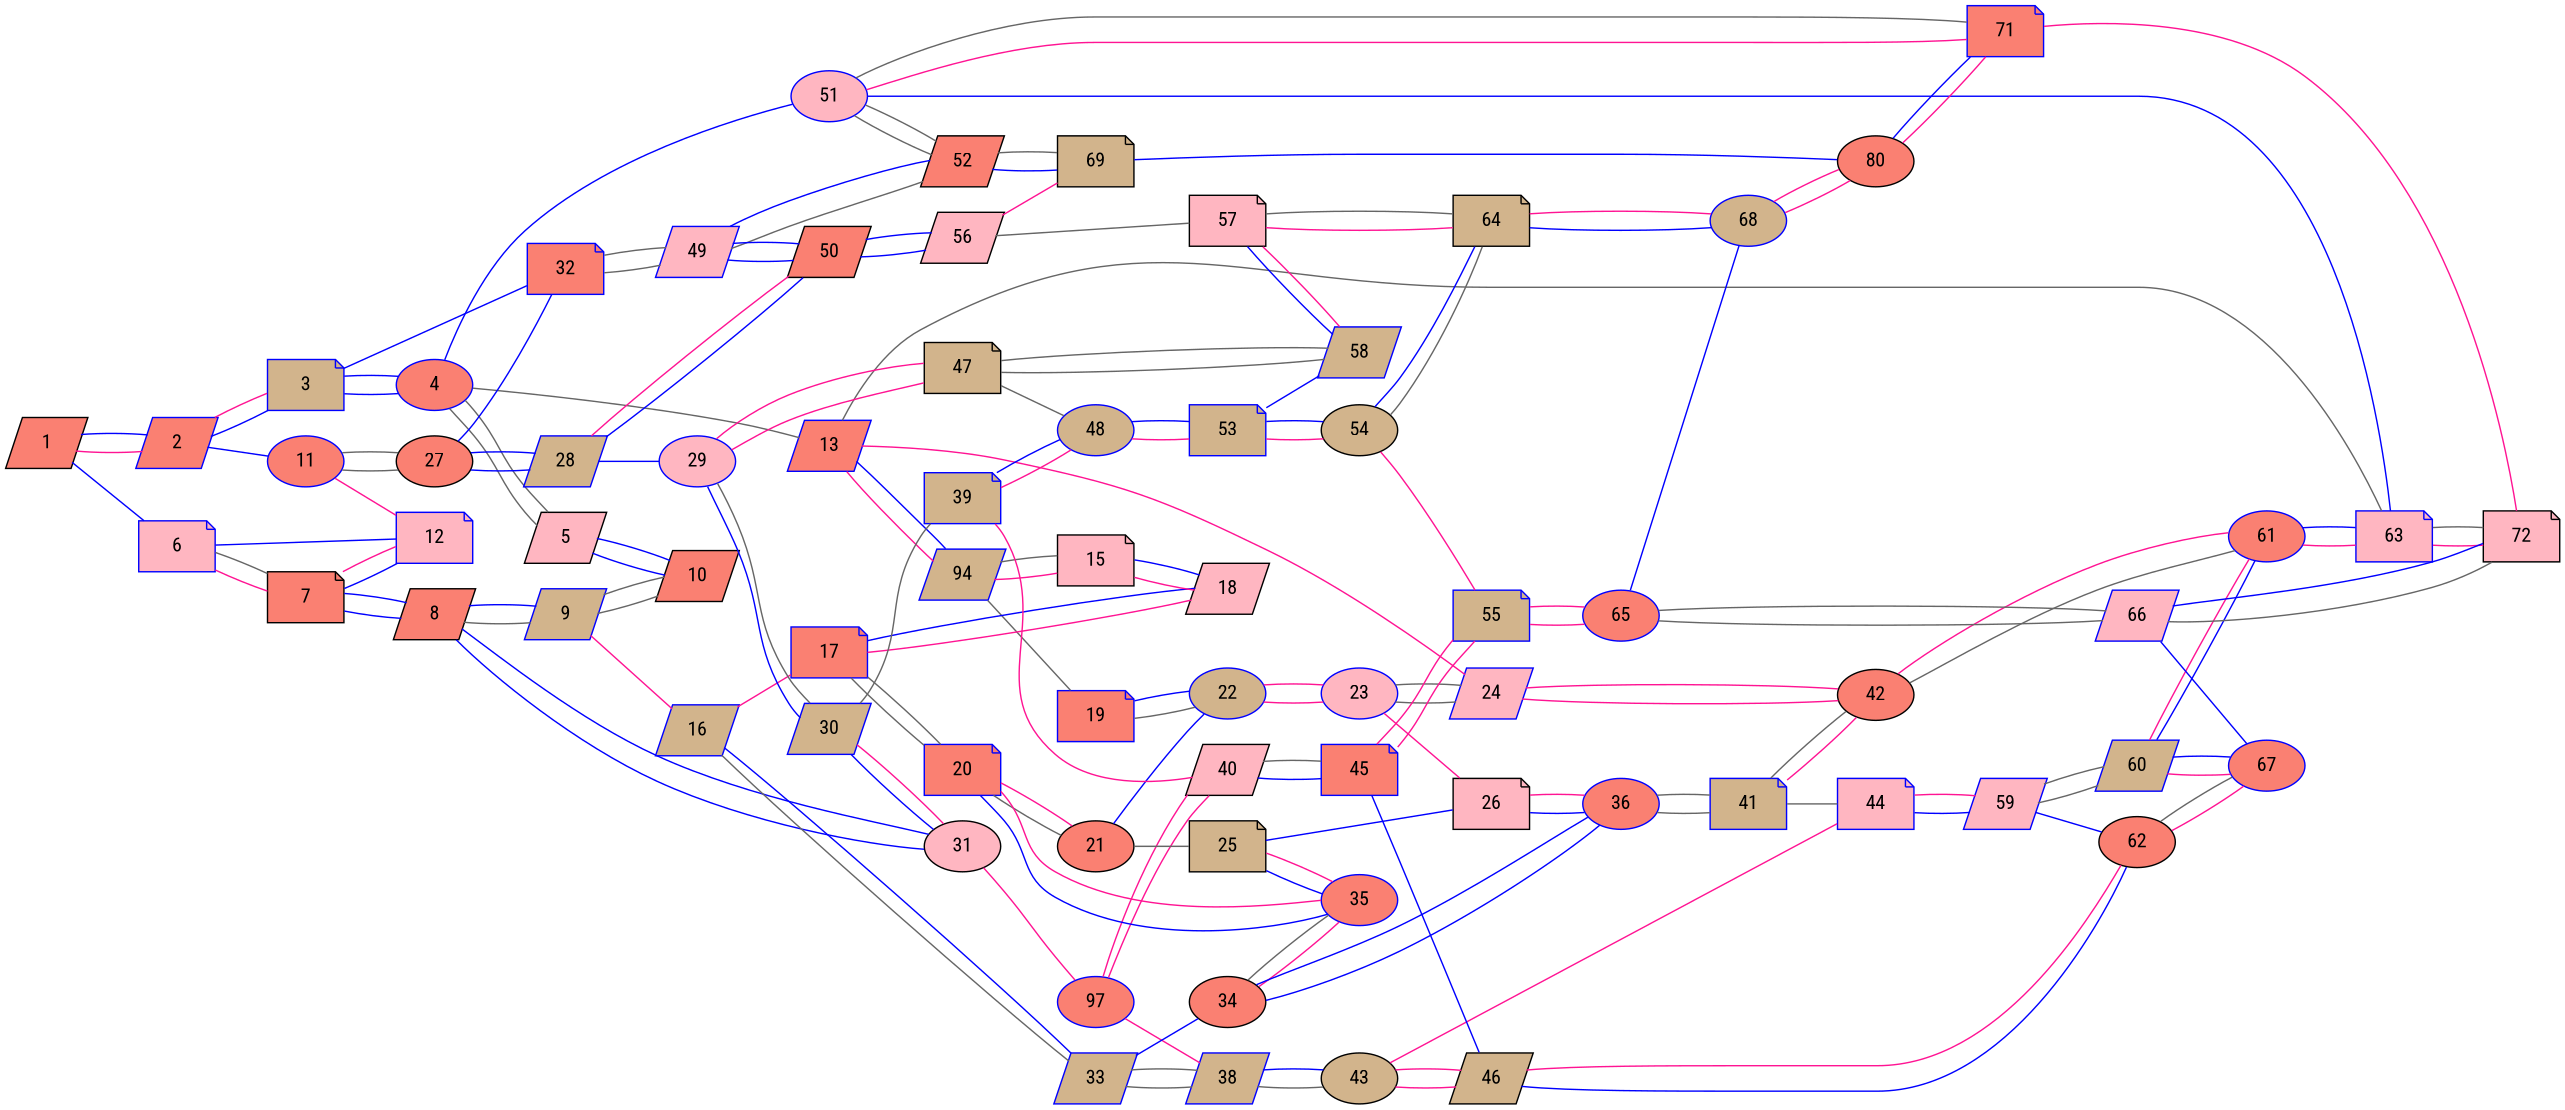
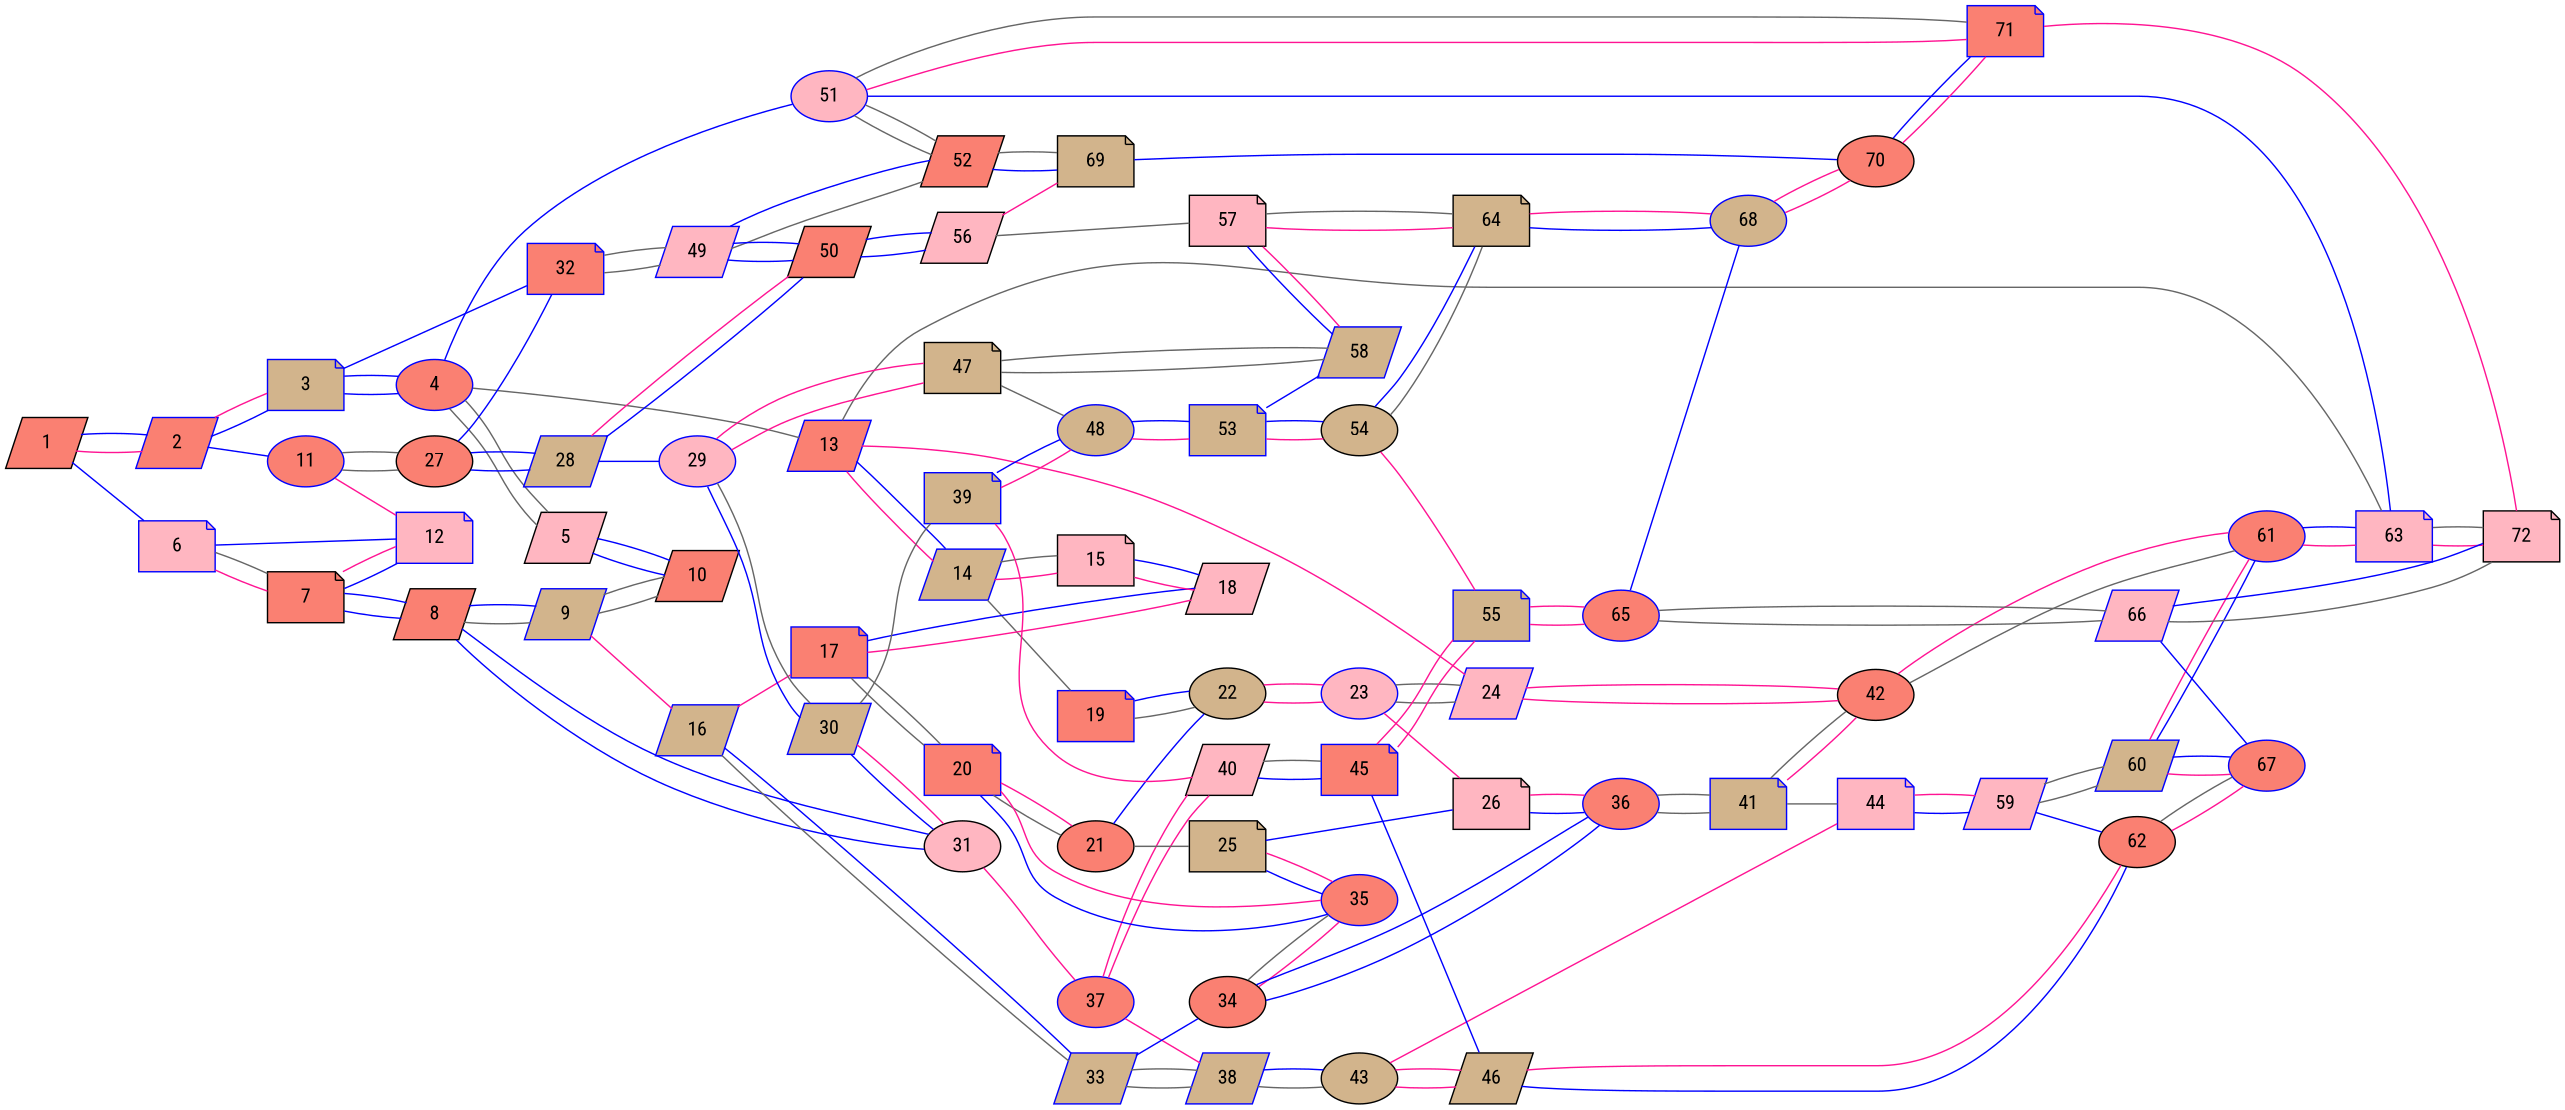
node "80": label "80" -> "70"
node "94": label "94" -> "14"
node "22": color blue -> black
node "97": label "97" -> "37"
